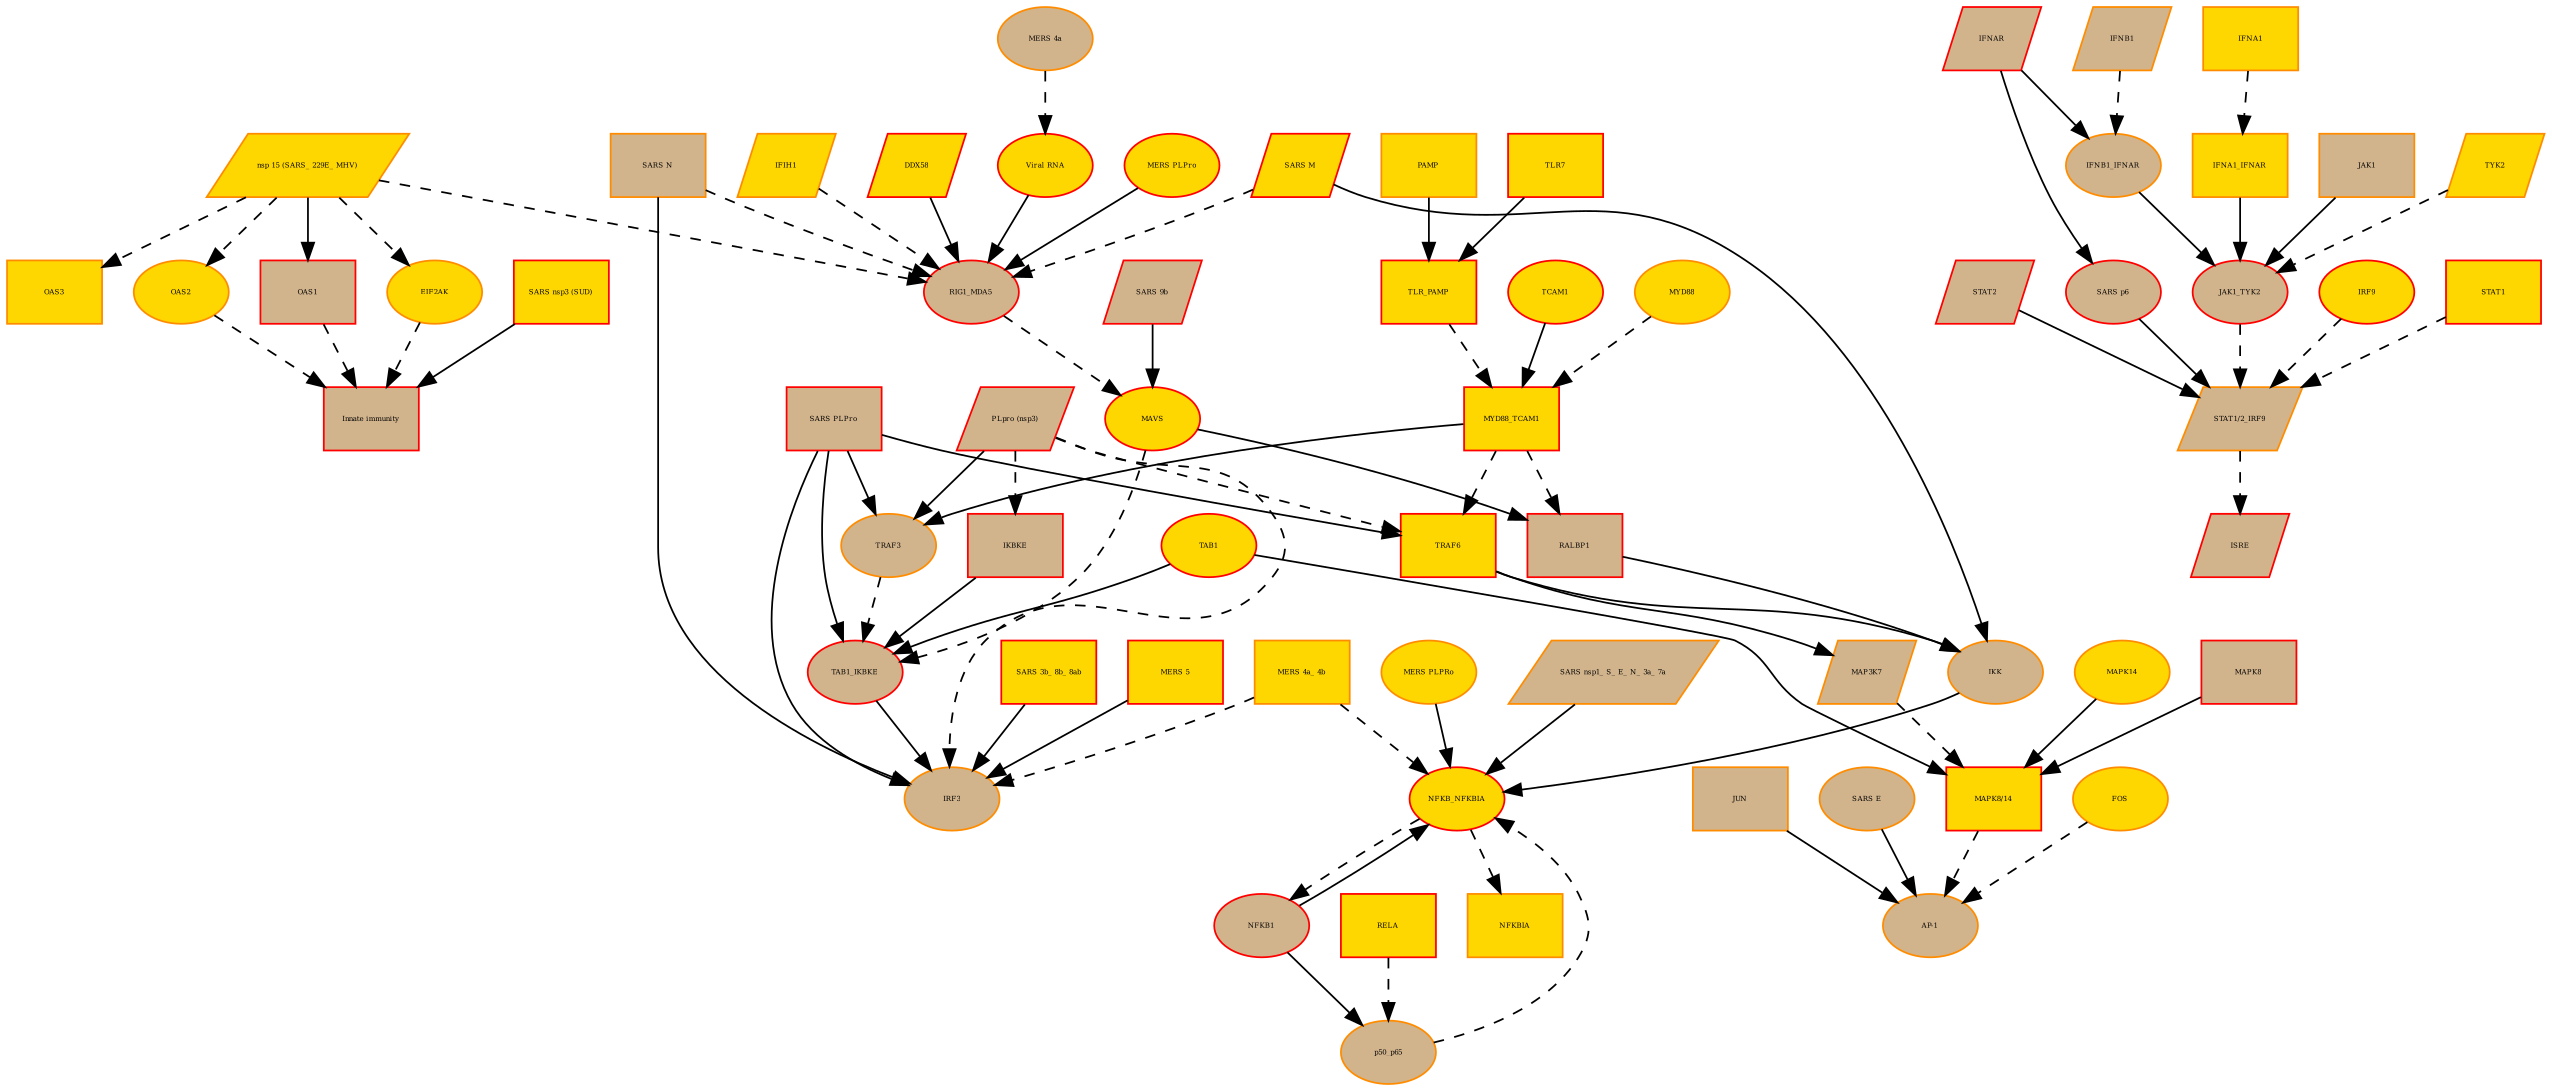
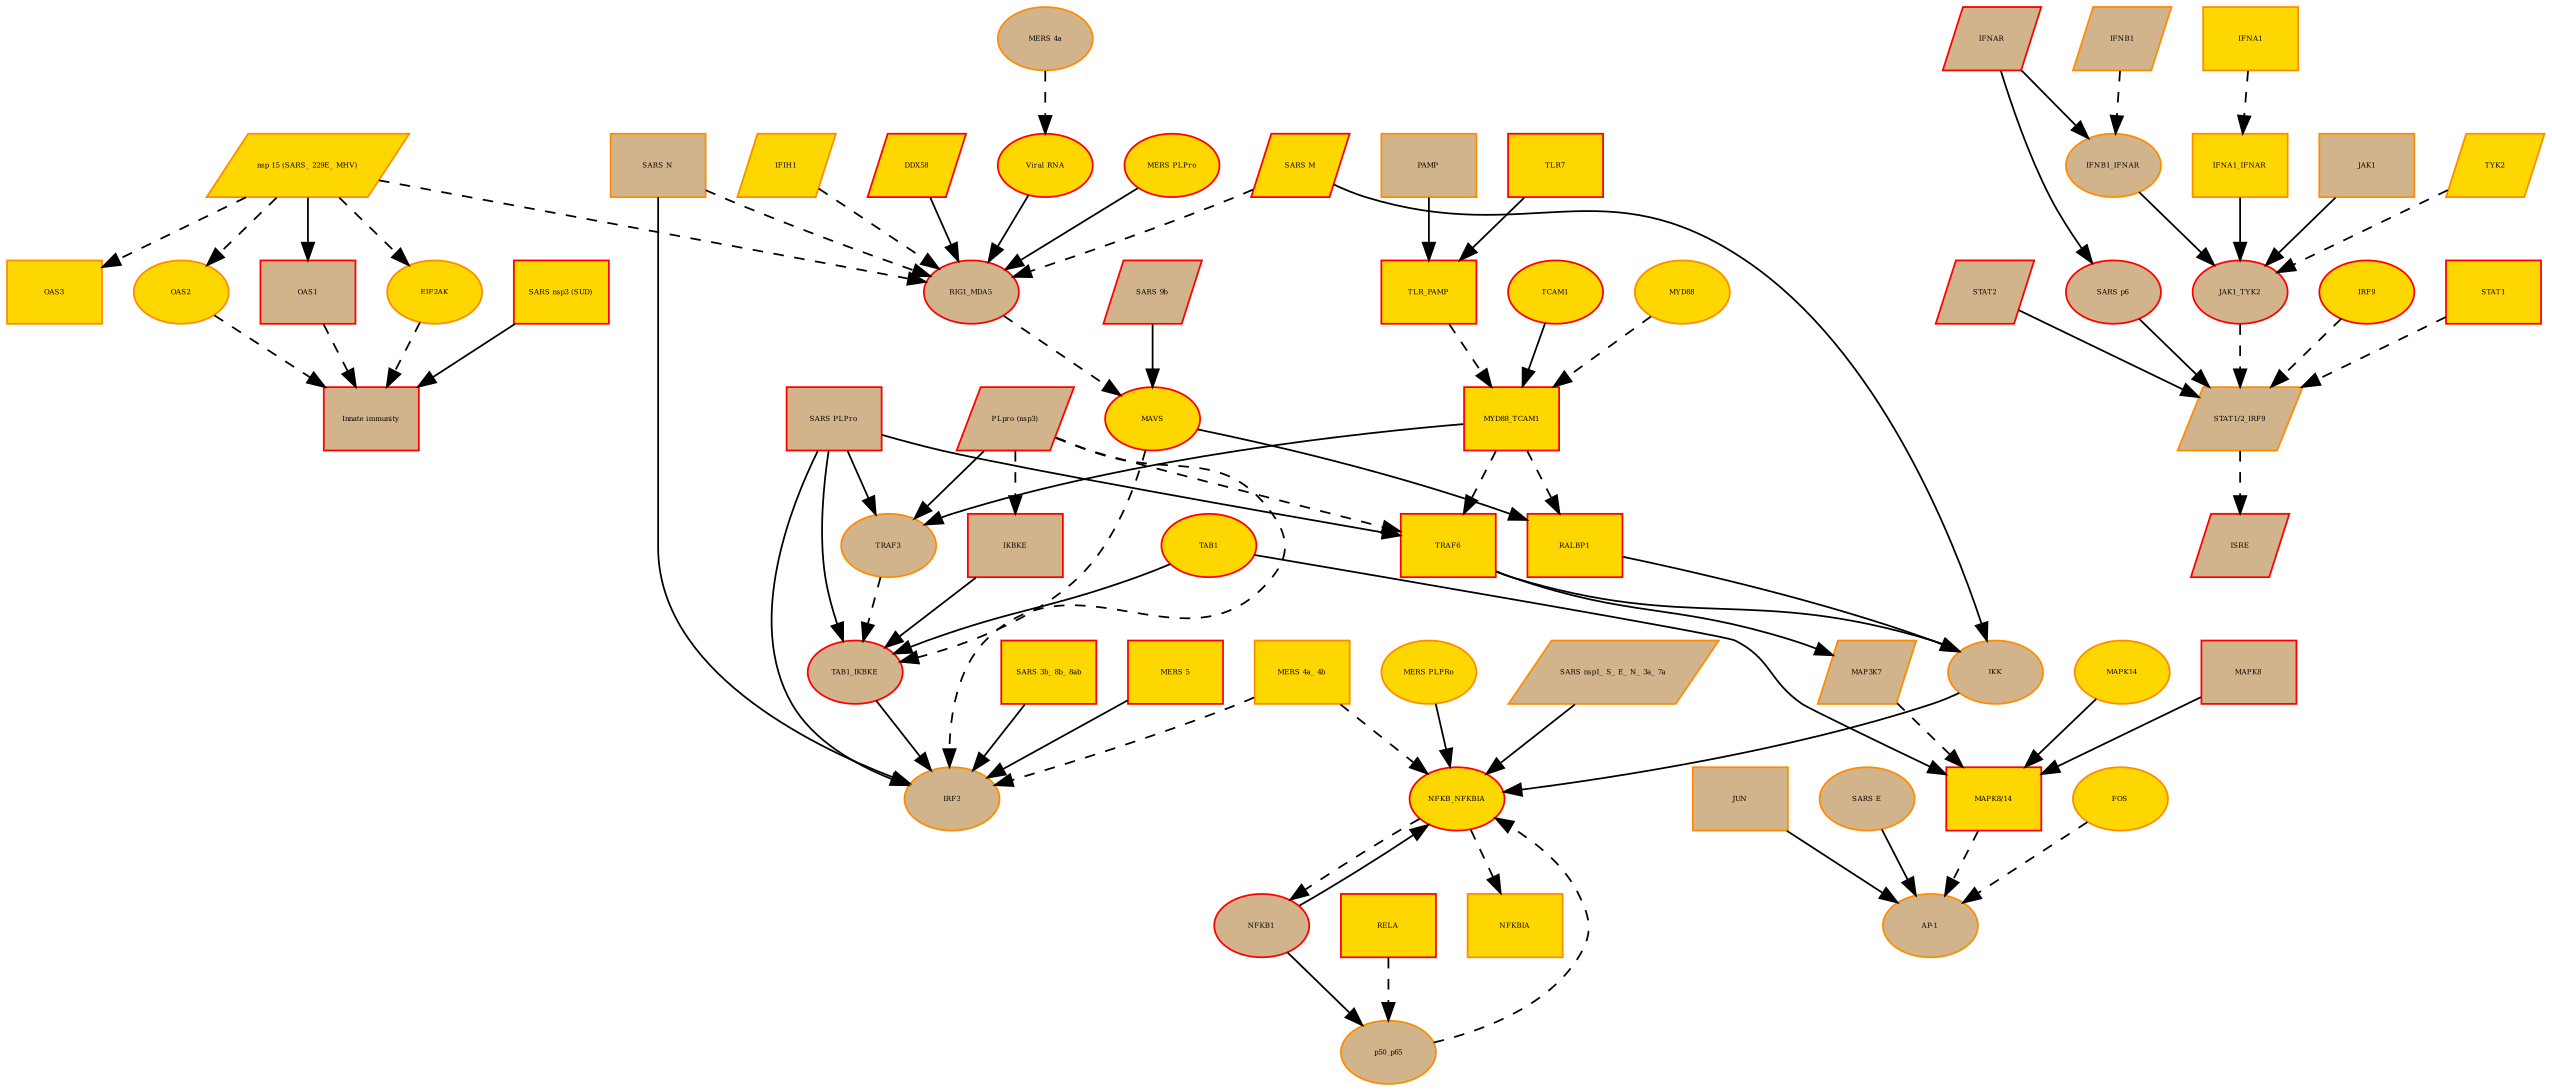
node "PAMP": fillcolor gold -> tan
node "RALBP1": fillcolor tan -> gold
